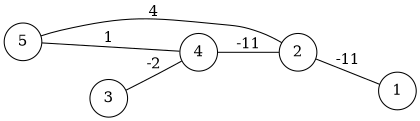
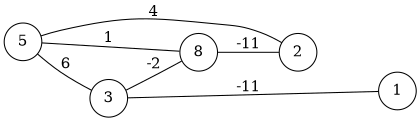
node "4": label "4" -> "8"
edge "2" -- "1": now "3" -- "1"
edge "5" -- "3": added, label "6"
